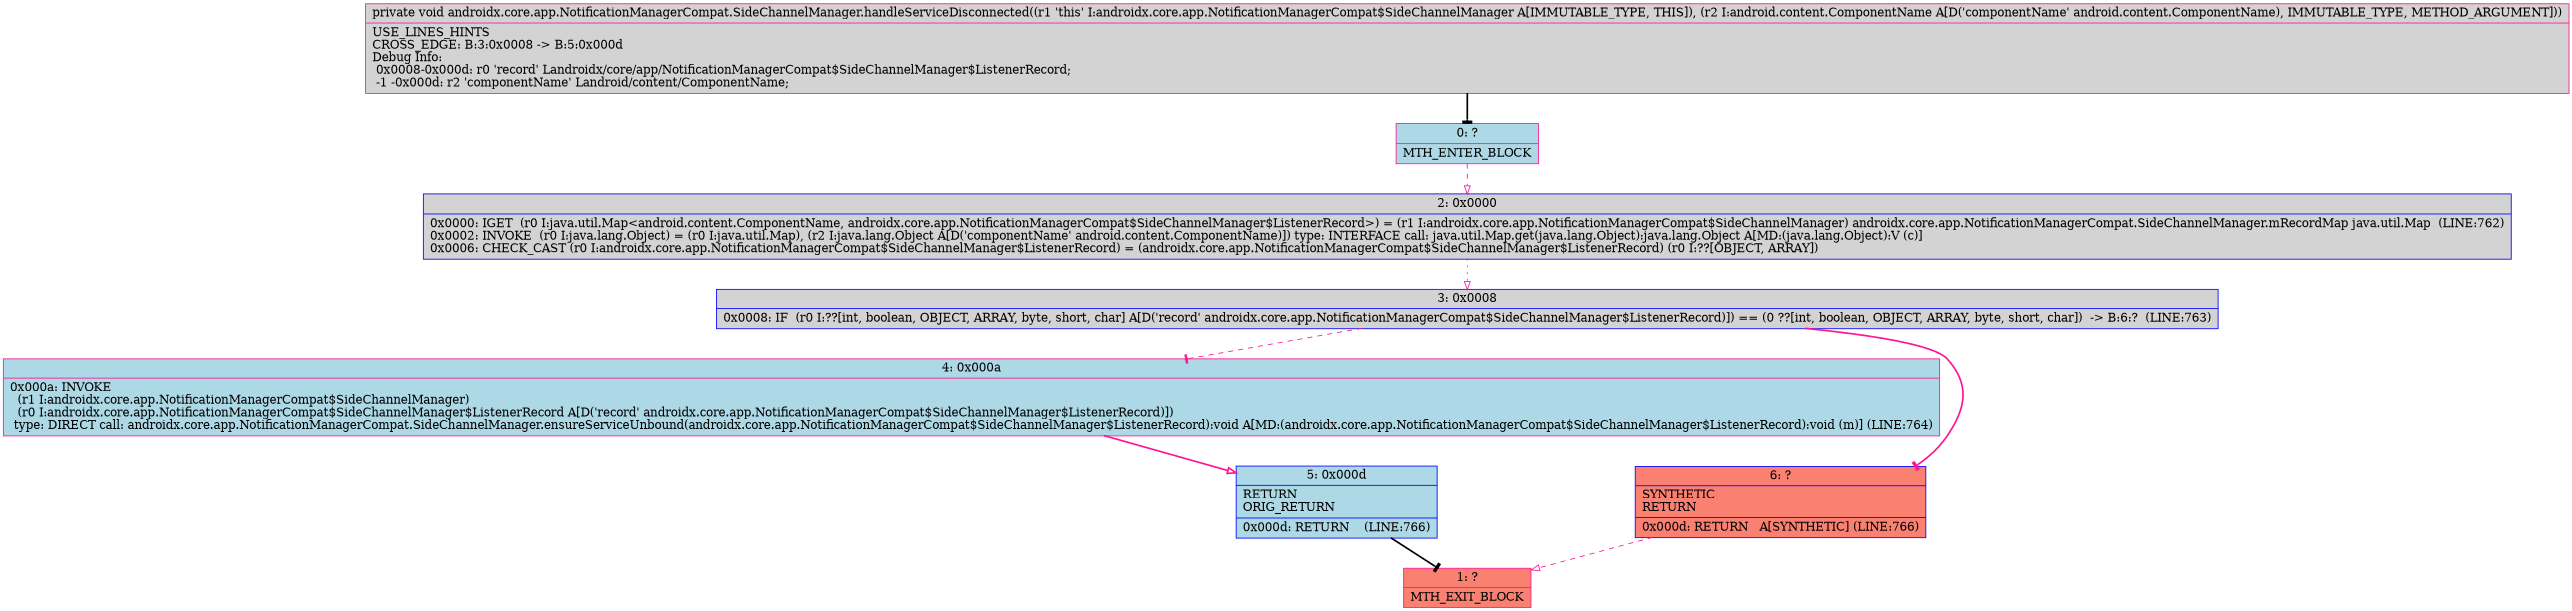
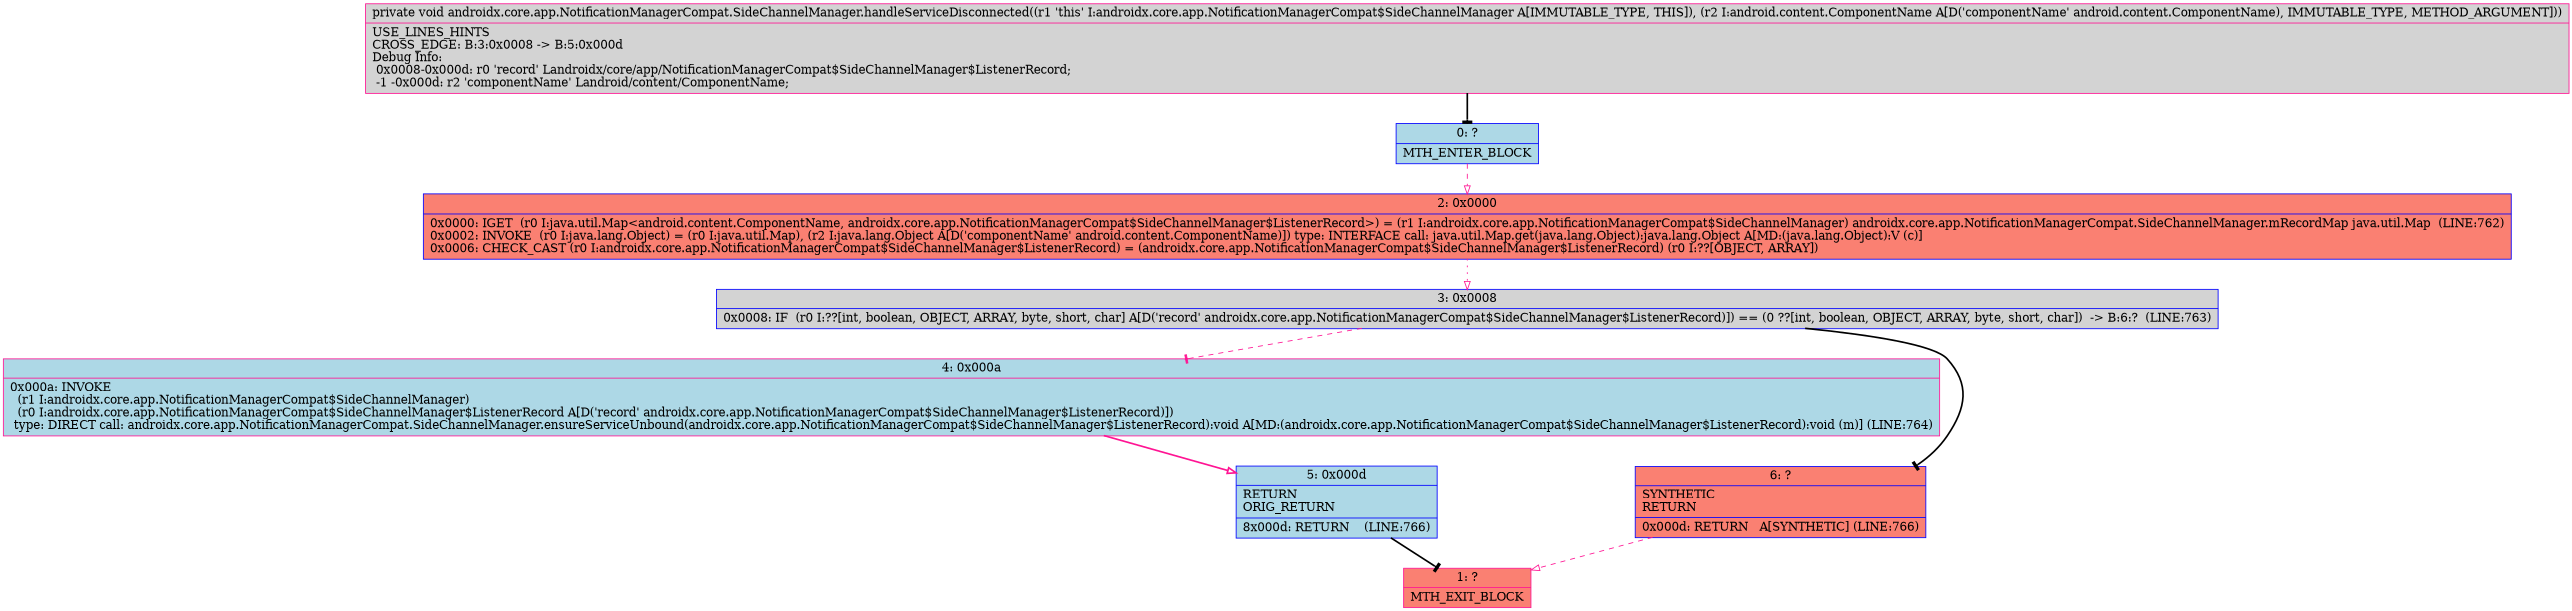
node "0: ?": color deeppink -> blue
node "2: 0x0000": fillcolor lightgrey -> salmon
edge "3: 0x0008" -> "6: ?": color deeppink -> black
node "5: 0x000d": text "0x000d: RETURN    (LINE:766)" -> "8x000d: RETURN    (LINE:766)"
